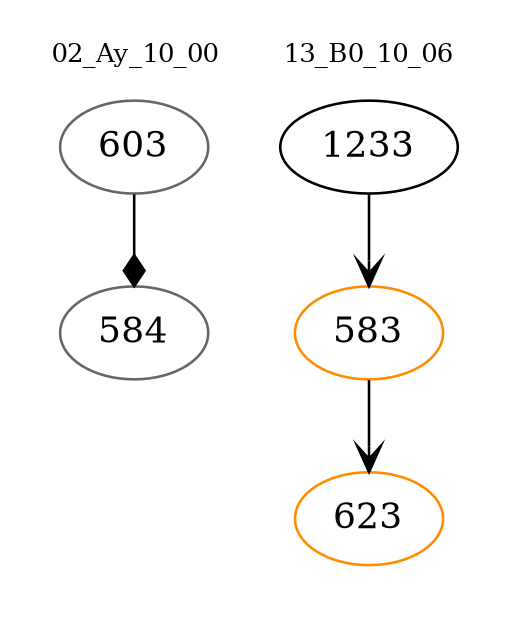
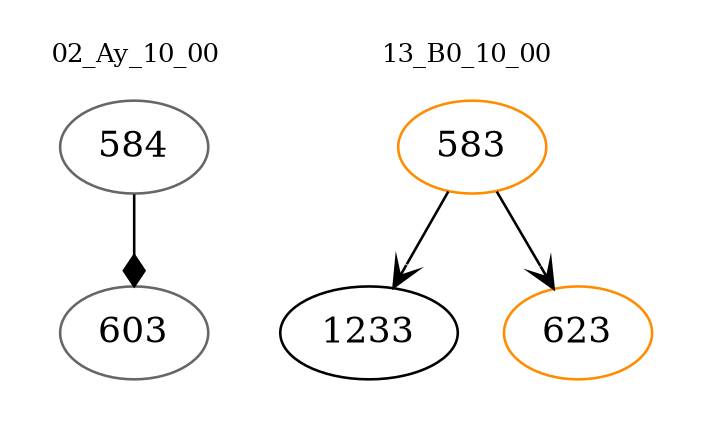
cluster "13_B0_10_06": label "13_B0_10_06" -> "13_B0_10_00"
edge "603" -> "584": reversed
edge "1233" -> "583": reversed
